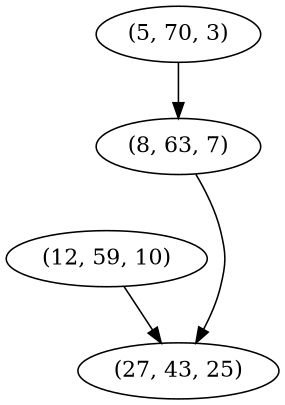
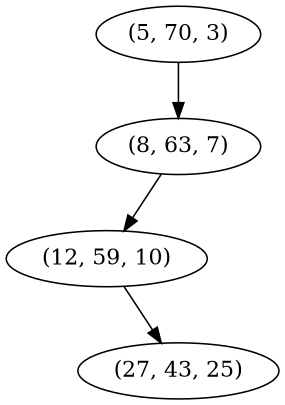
edge "(8, 63, 7)" -> "(27, 43, 25)": now "(8, 63, 7)" -> "(12, 59, 10)"
